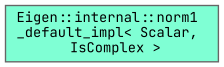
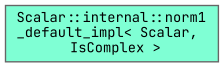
node "Eigen::internal::norm1 _default_impl< Scalar, IsComplex >": label "Eigen::internal::norm1 _default_impl< Scalar, IsComplex >" -> "Scalar::internal::norm1 _default_impl< Scalar, IsComplex >"
